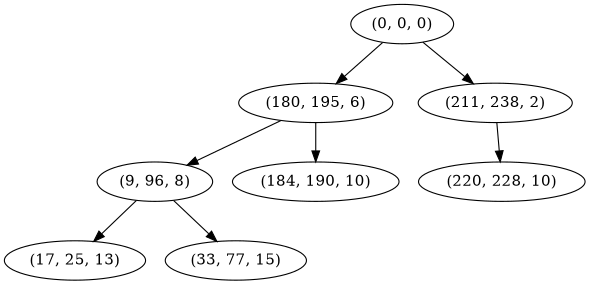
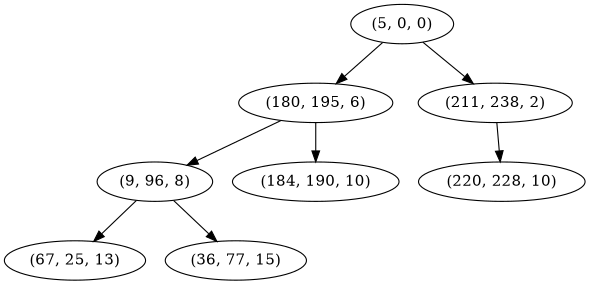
node "(0, 0, 0)": label "(0, 0, 0)" -> "(5, 0, 0)"
node "(17, 25, 13)": label "(17, 25, 13)" -> "(67, 25, 13)"
node "(33, 77, 15)": label "(33, 77, 15)" -> "(36, 77, 15)"
